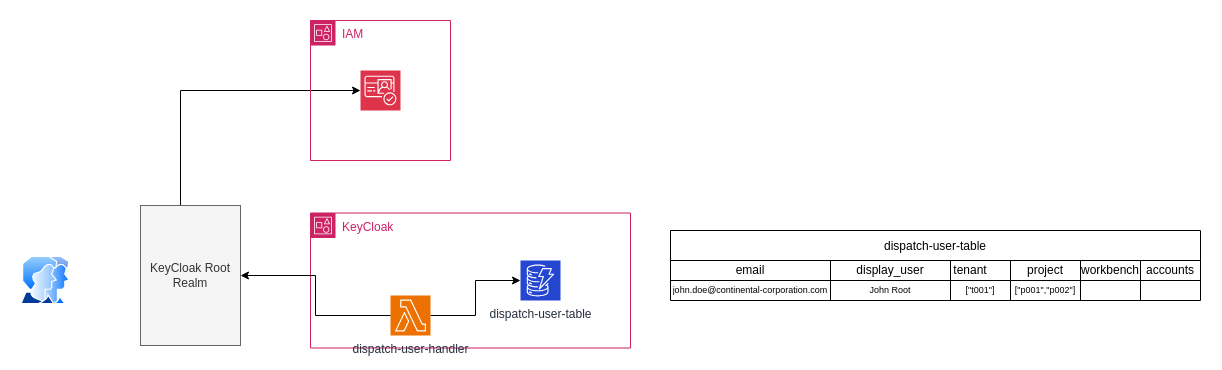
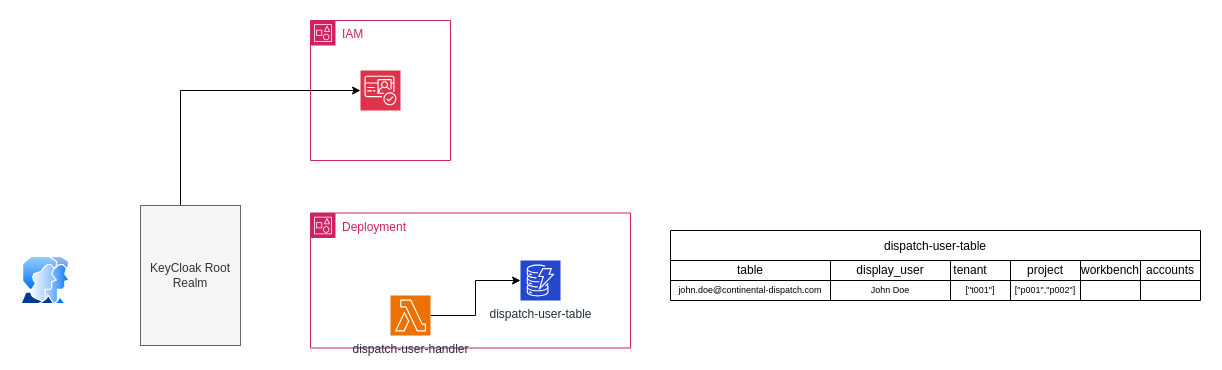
node "KeyCloak": label "KeyCloak" -> "Deployment"
node "email": label "email" -> "table"
node "john.doe@continental-corporation.com": label "john.doe@continental-corporation.com" -> "john.doe@continental-dispatch.com"
node "John Root": label "John Root" -> "John Doe"
edge "dispatch-user-handler" -> "KeyCloak Root Realm": removed
